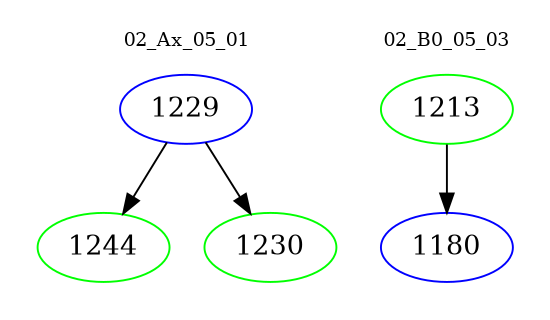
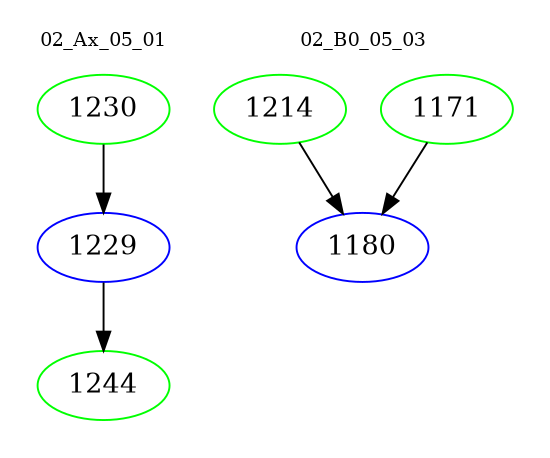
node "1171": added
node "1213": label "1213" -> "1214"
edge "1229" -> "1230": reversed
